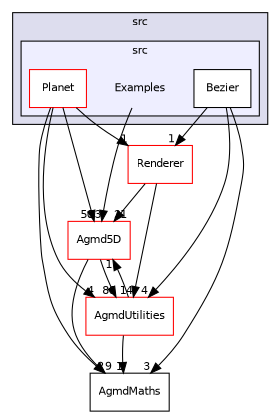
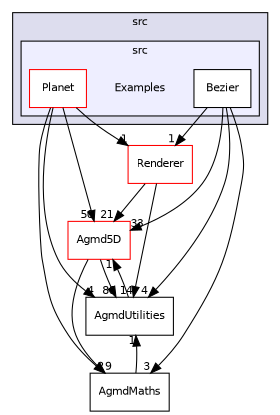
edge "Examples" -> "Agmd5D": now "Bezier" -> "Agmd5D"
node "AgmdUtilities": color red -> black
edge "AgmdUtilities" -> "AgmdMaths": reversed
